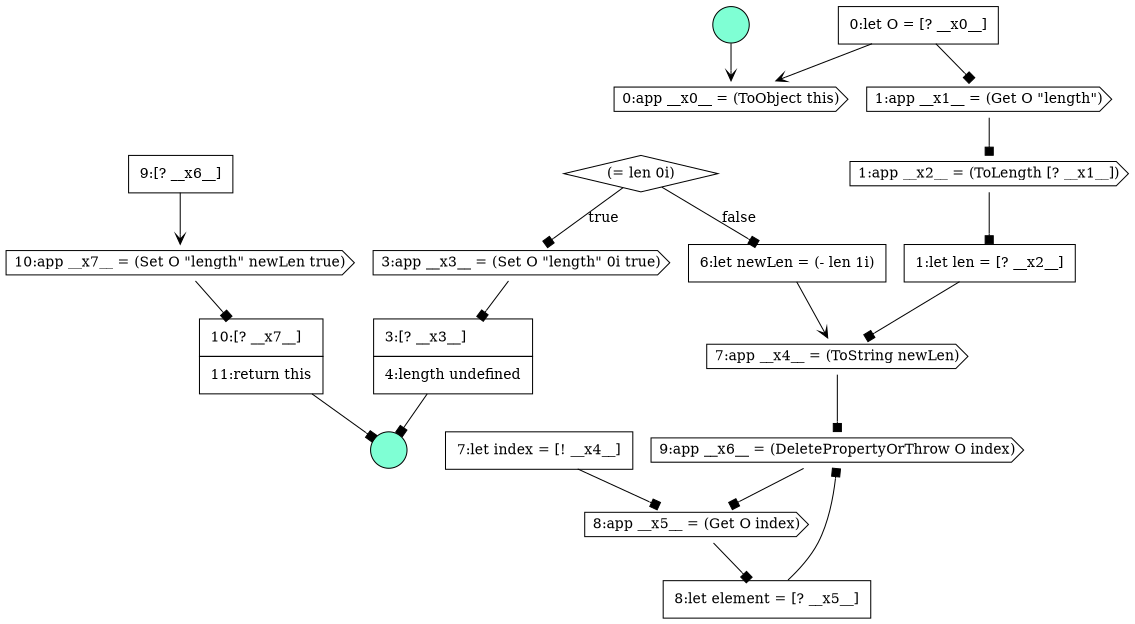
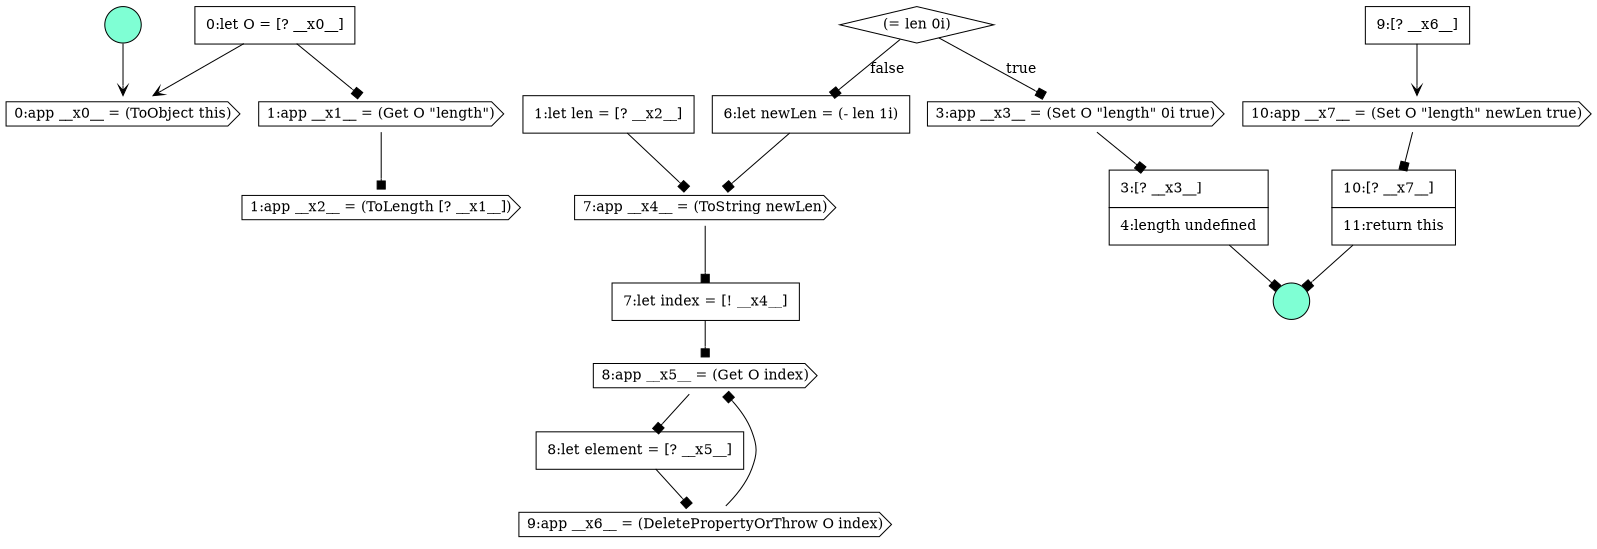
edge "1:app __x2__ = (ToLength [? __x1__])" -> "1:let len = [? __x2__]": removed
edge "6:let newLen = (- len 1i)" -> "7:app __x4__ = (ToString newLen)": arrowhead vee -> box
edge "7:app __x4__ = (ToString newLen)" -> "9:app __x6__ = (DeletePropertyOrThrow O index)": now "7:app __x4__ = (ToString newLen)" -> "7:let index = [! __x4__]"
